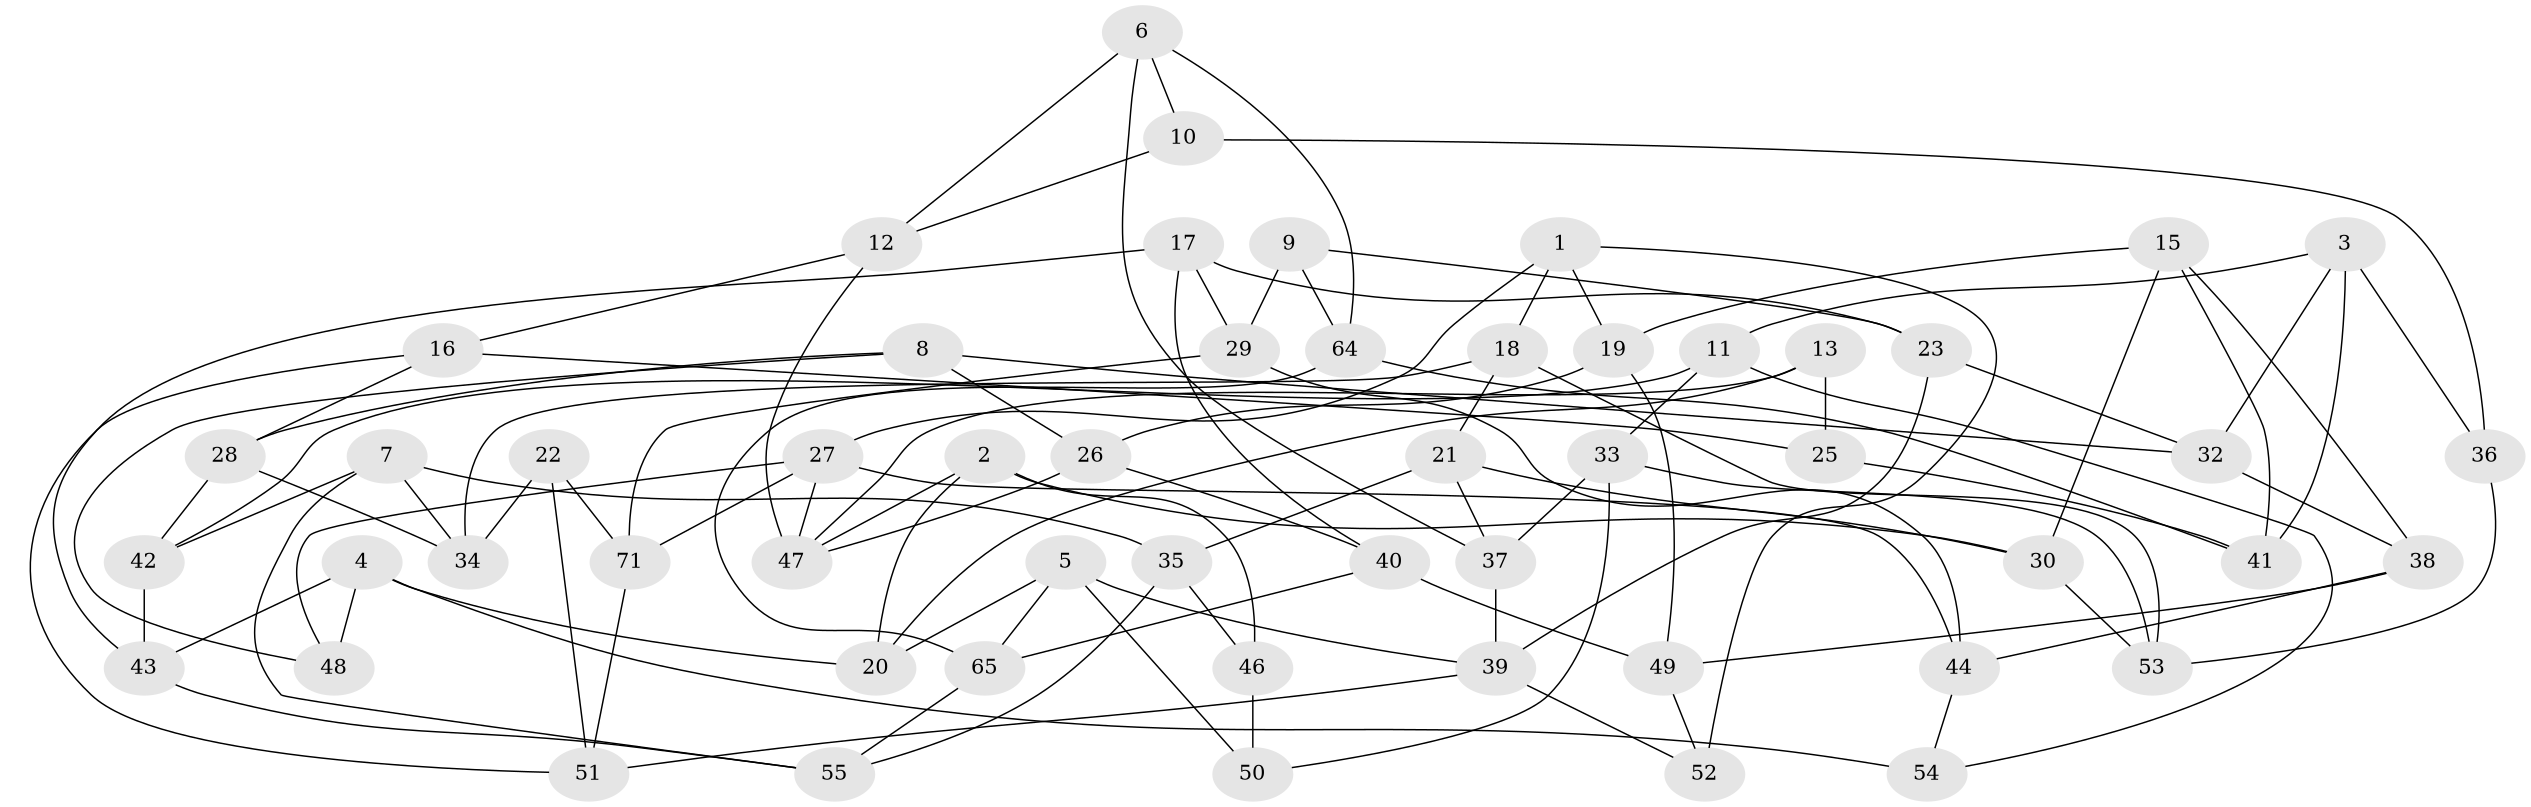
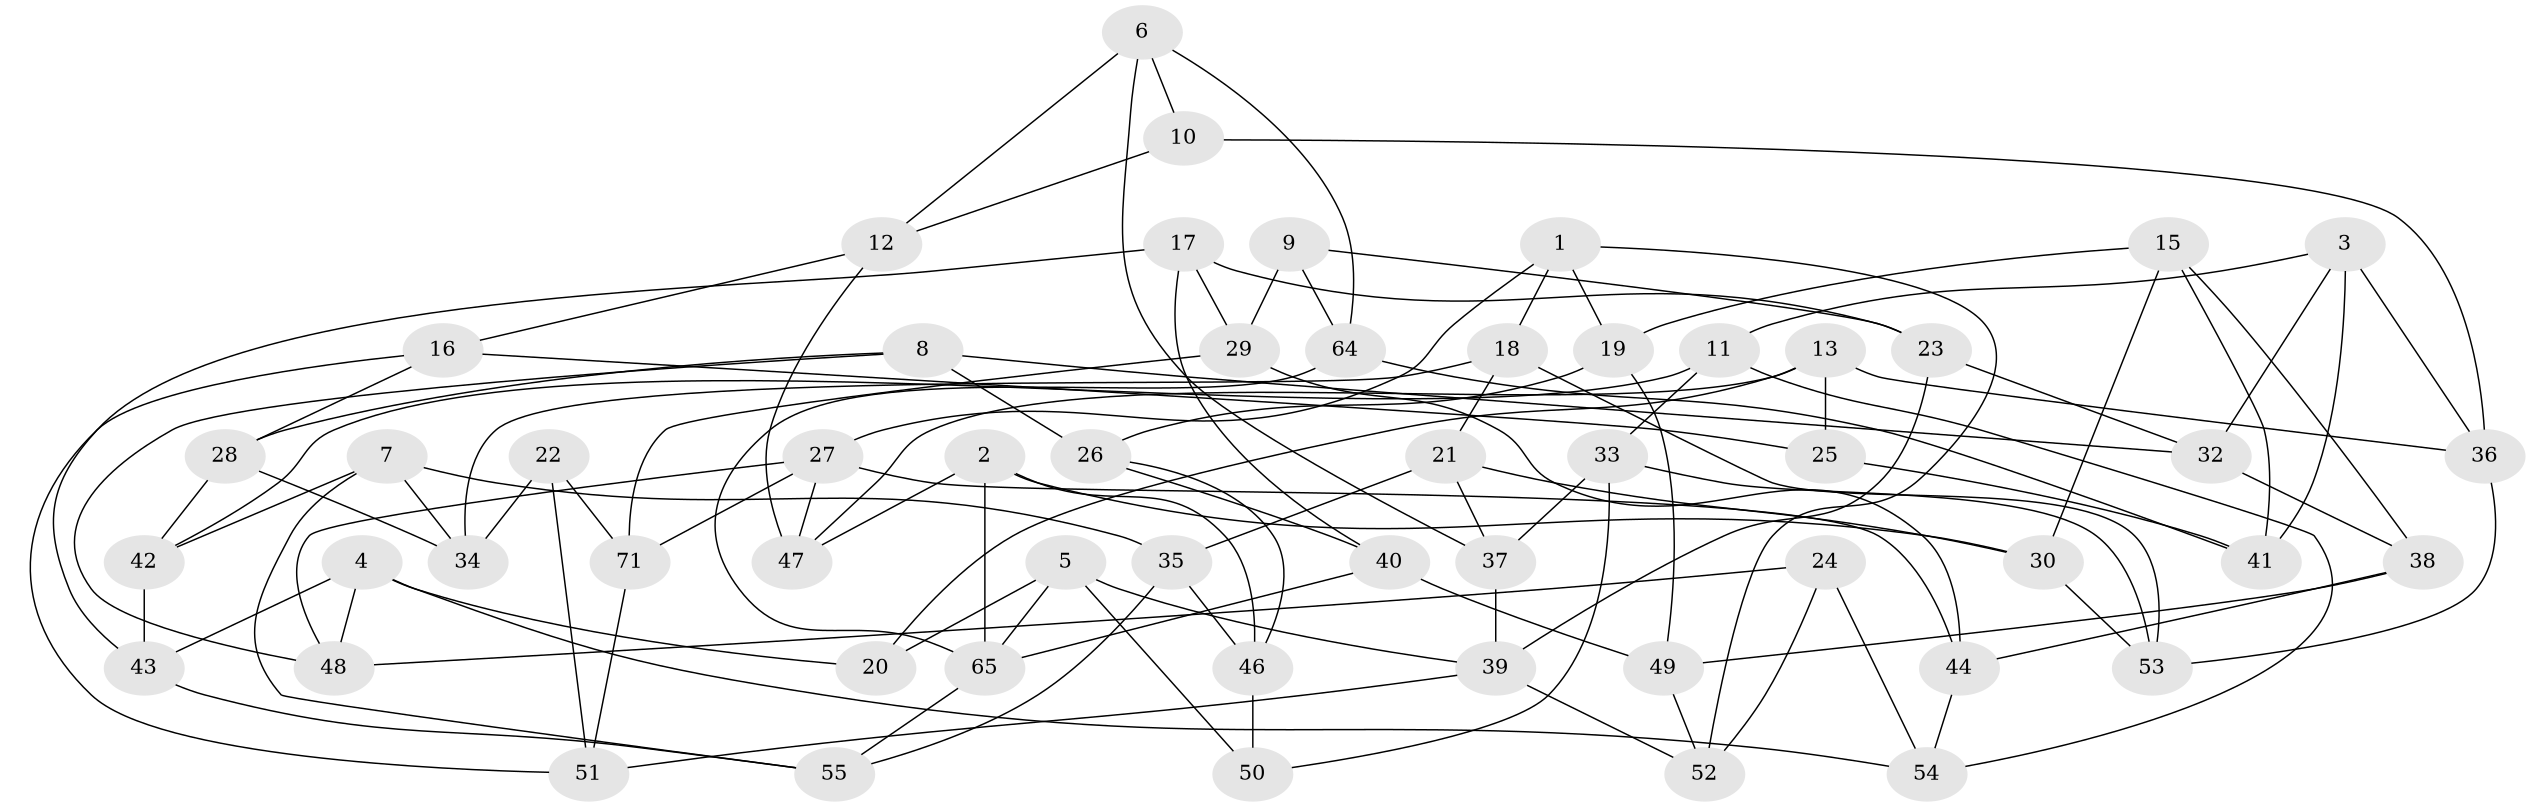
edge "13" -- "36": added
edge "26" -- "47": now "26" -- "46"
edge "2" -- "20": now "2" -- "65"
node "24": added
